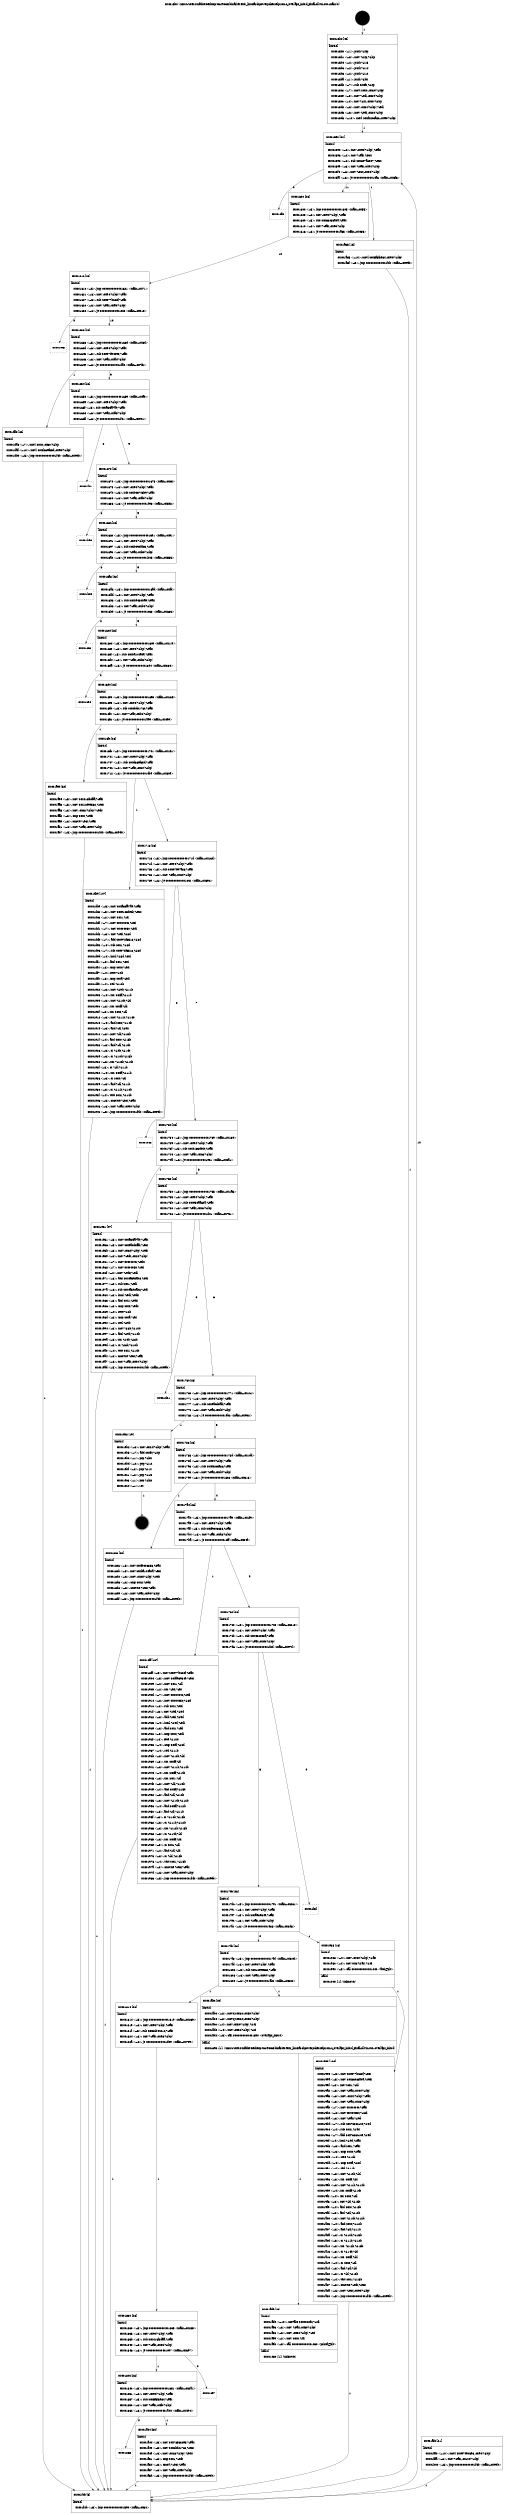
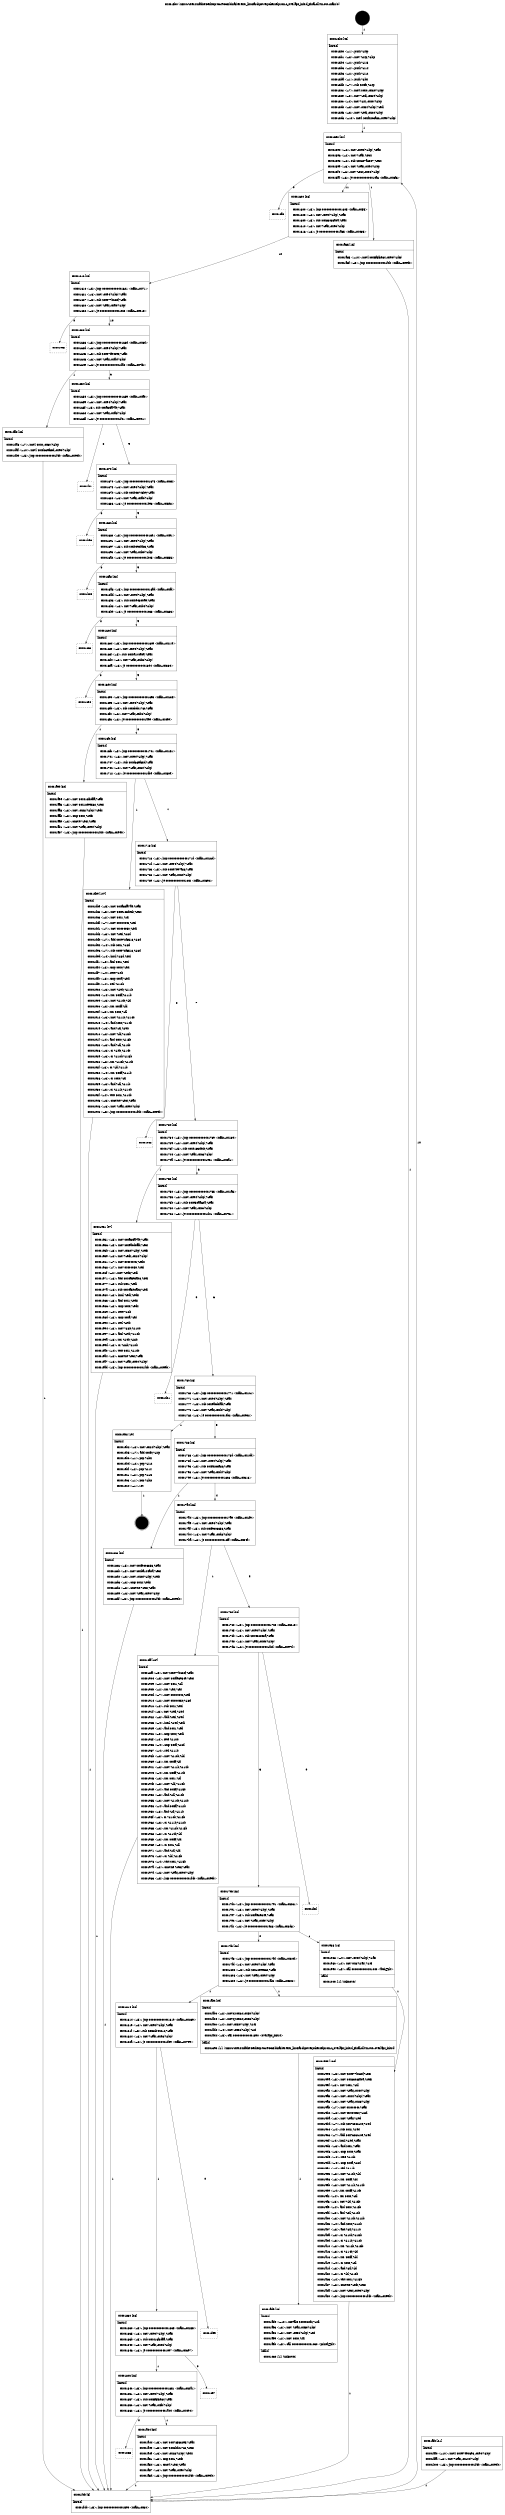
node "0x401d99": added
